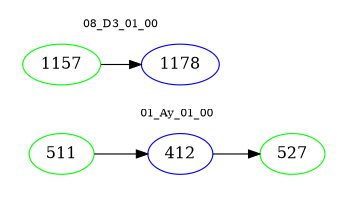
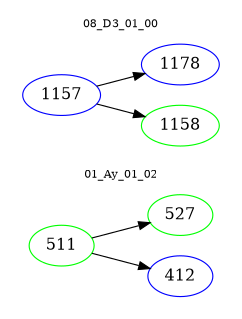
node "1157": color green -> blue
cluster "01_Ay_01_00": label "01_Ay_01_00" -> "01_Ay_01_02"
node "1158": added
edge "412" -> "527": now "511" -> "527"
